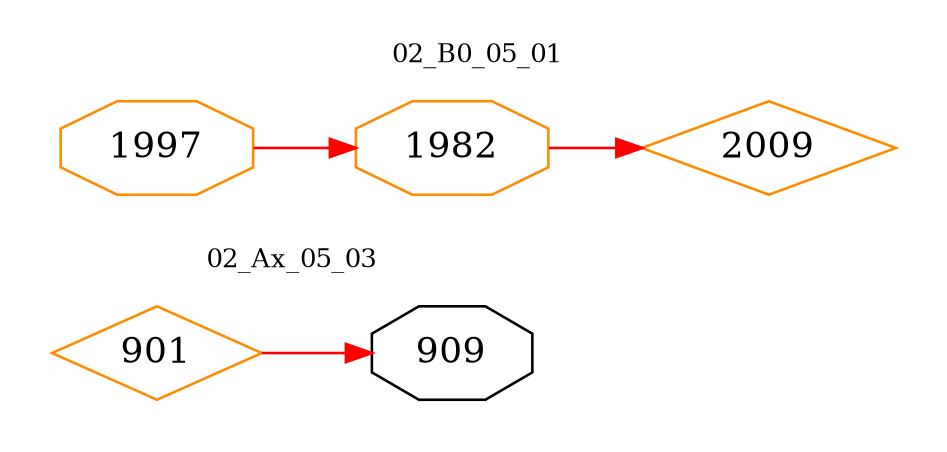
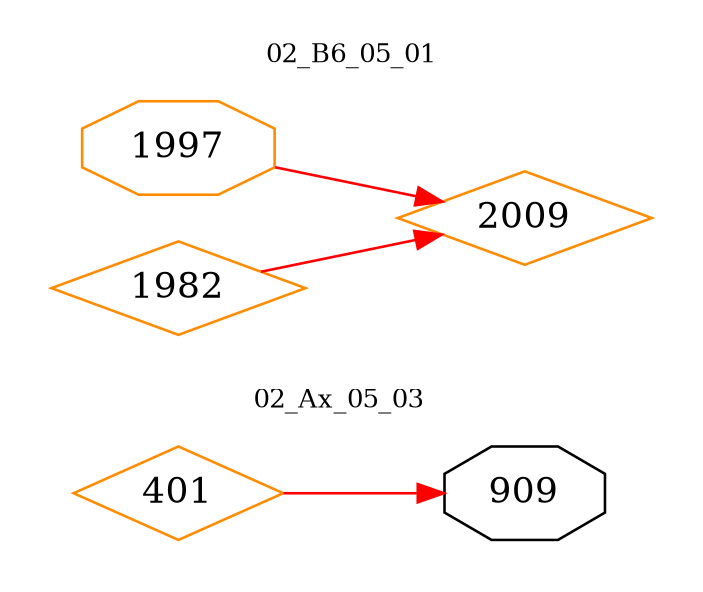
cluster "02_B0_05_01": label "02_B0_05_01" -> "02_B6_05_01"
edge "1997" -> "1982": now "1997" -> "2009"
node "1982": shape octagon -> diamond
node "901": label "901" -> "401"
